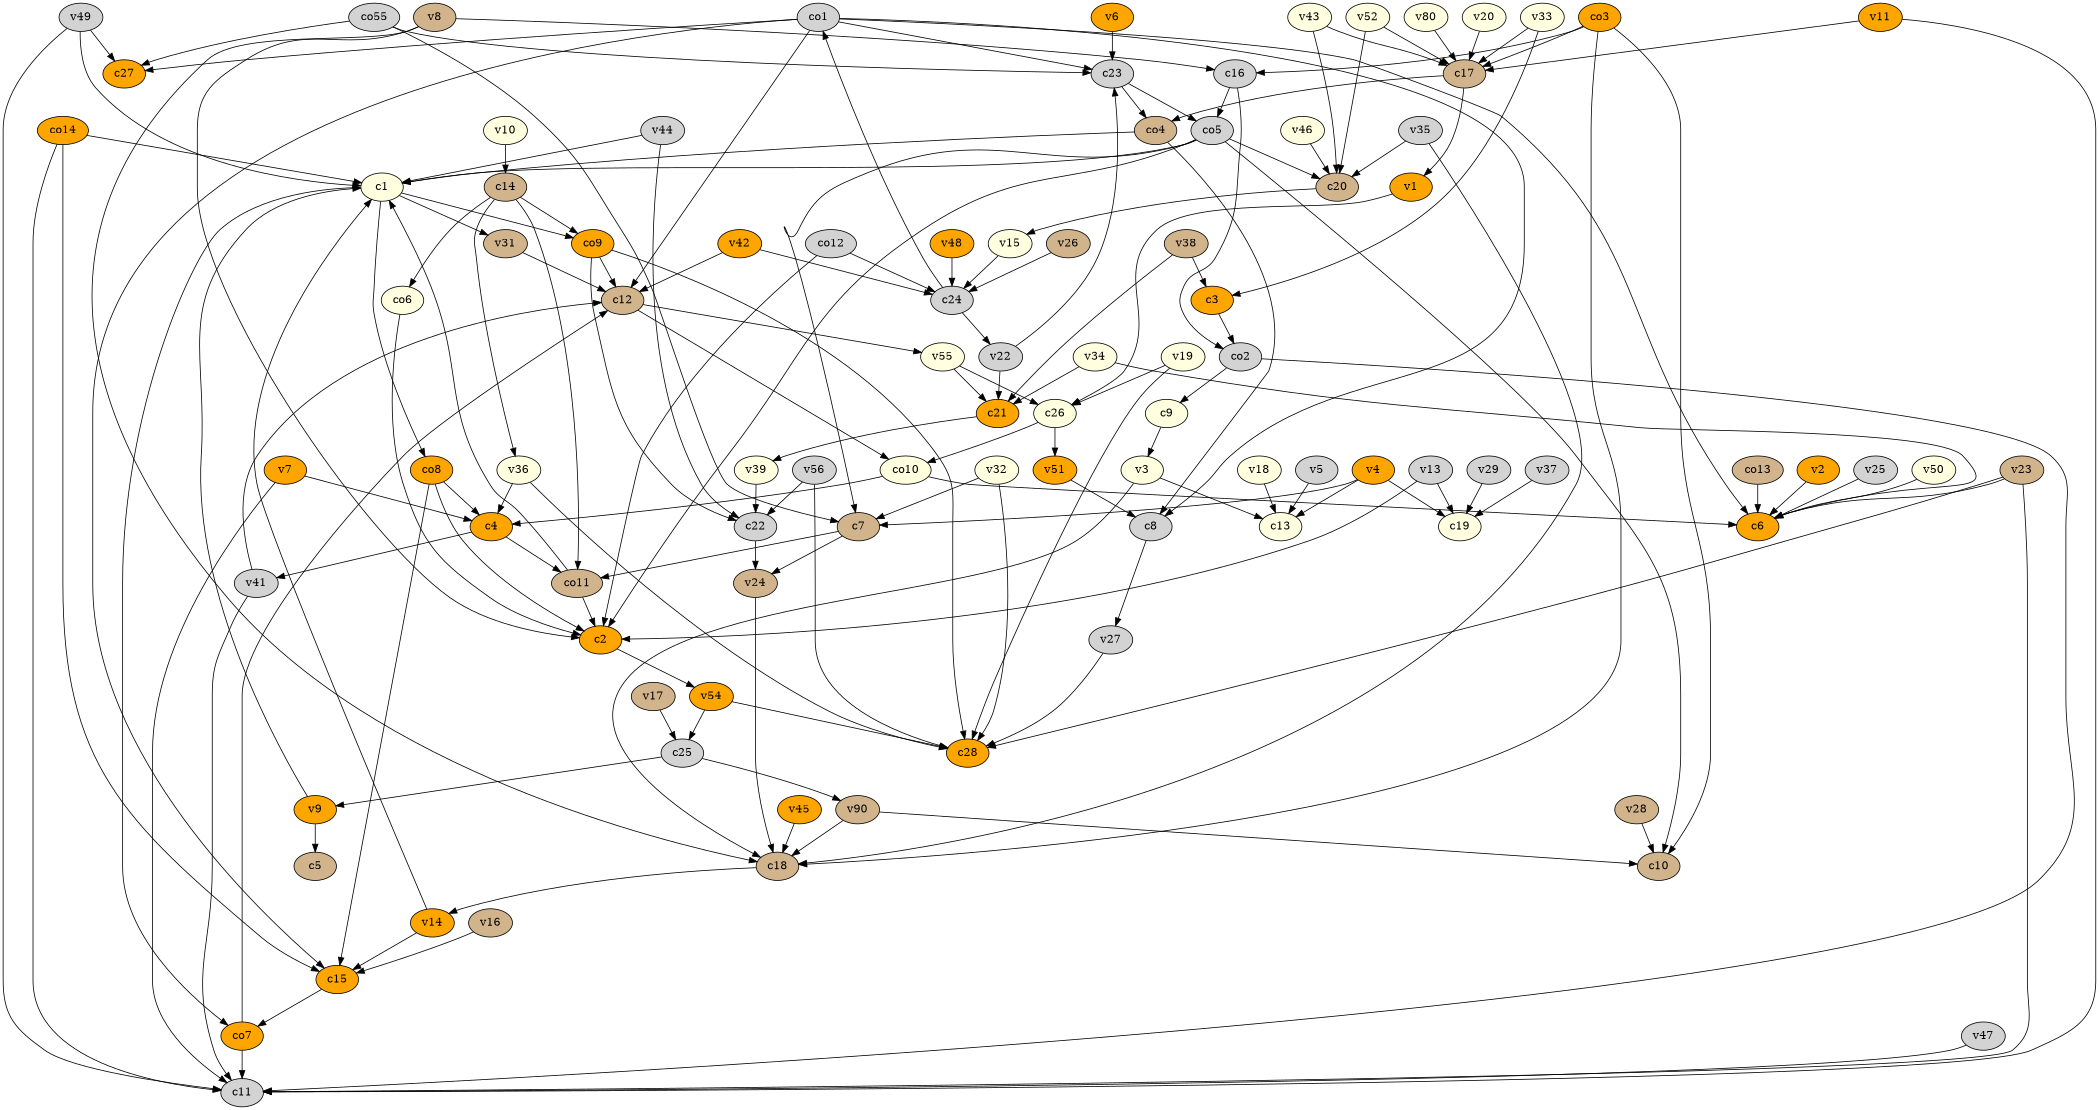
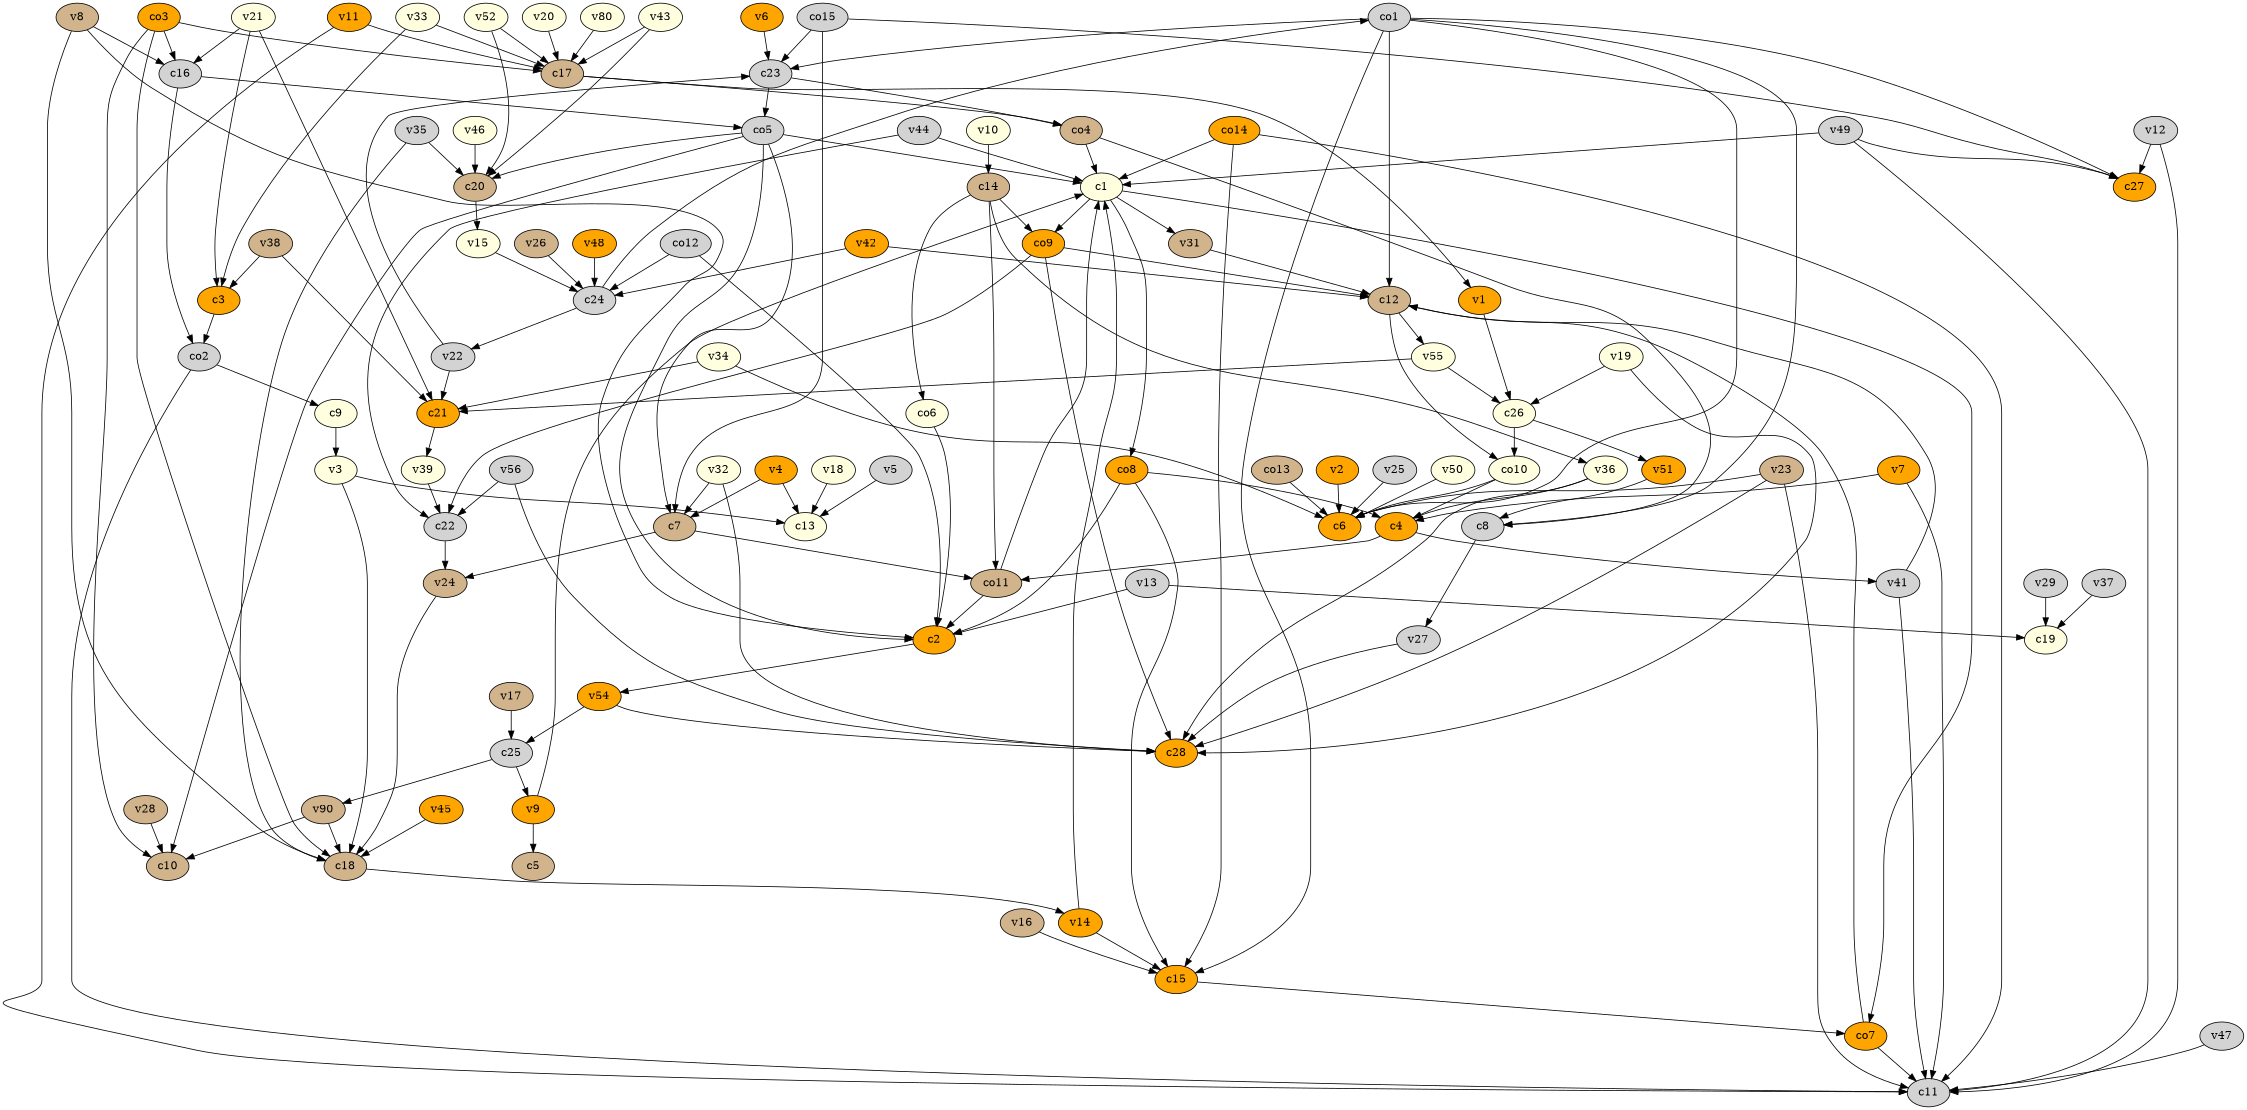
node "v21": added
node "co55": label "co55" -> "co15"
node "v12": added
edge "v4" -> "c19": removed
